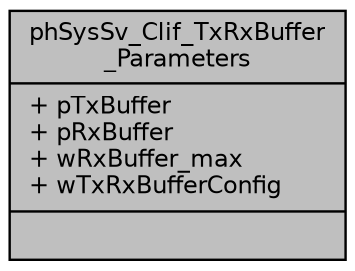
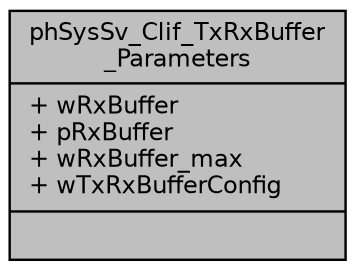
node "phSysSv_Clif_TxRxBuffer": text "+ pTxBuffer" -> "+ wRxBuffer"
